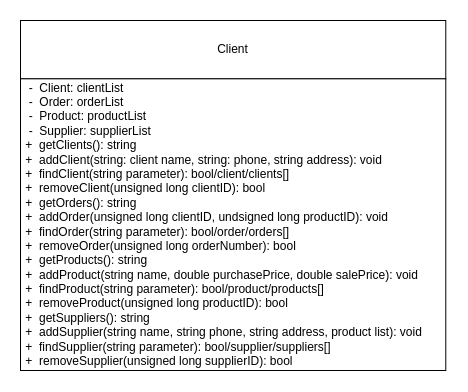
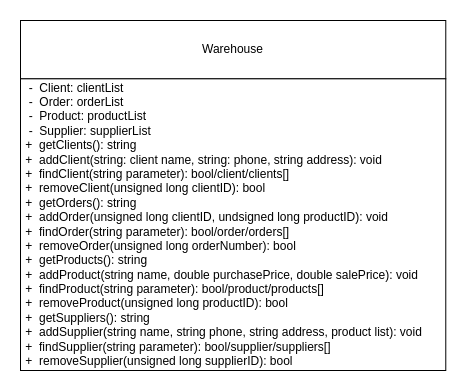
node "Client": label "Client" -> "Warehouse"
